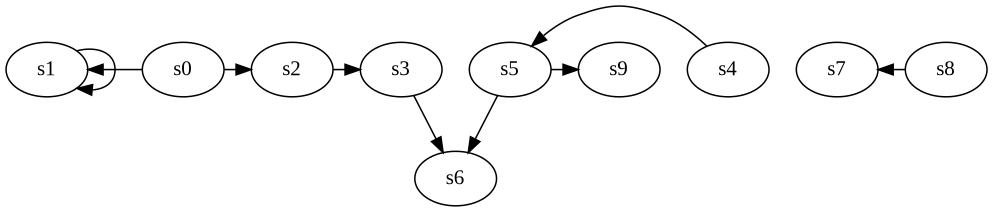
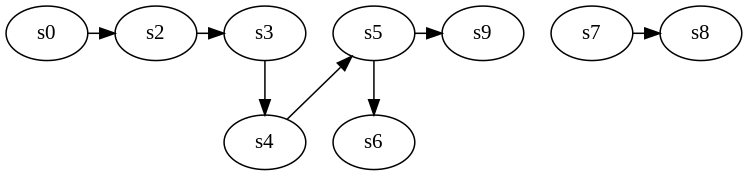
node "s1": removed
edge "s8" -> "s7": reversed
edge "s3" -> "s6": now "s3" -> "s4"
